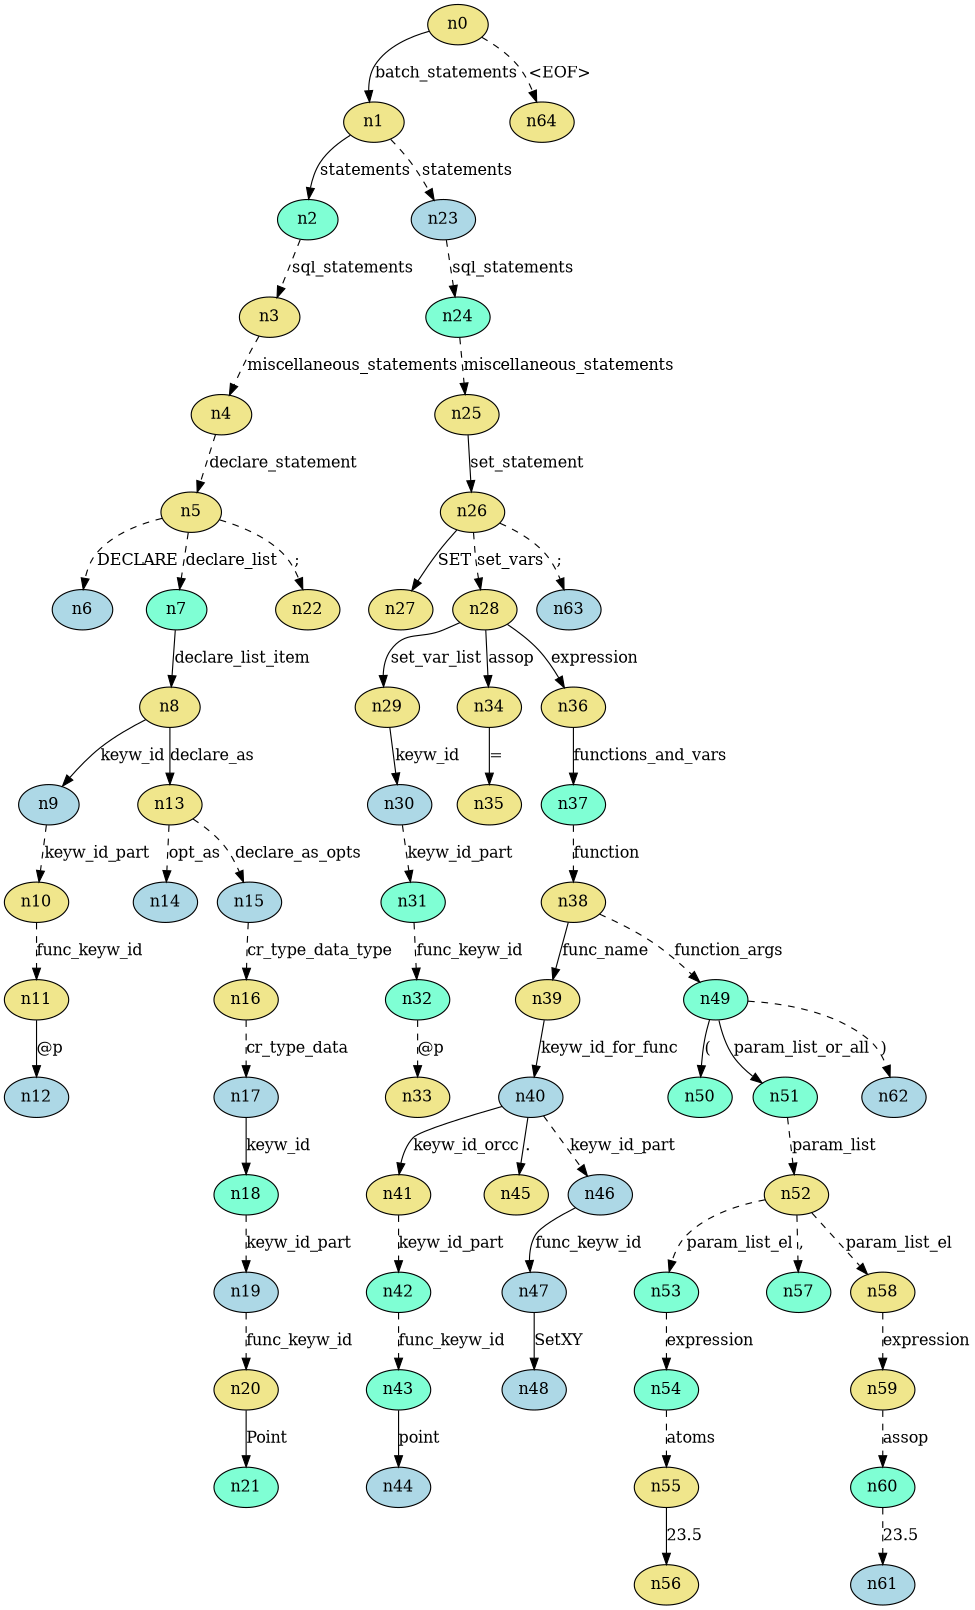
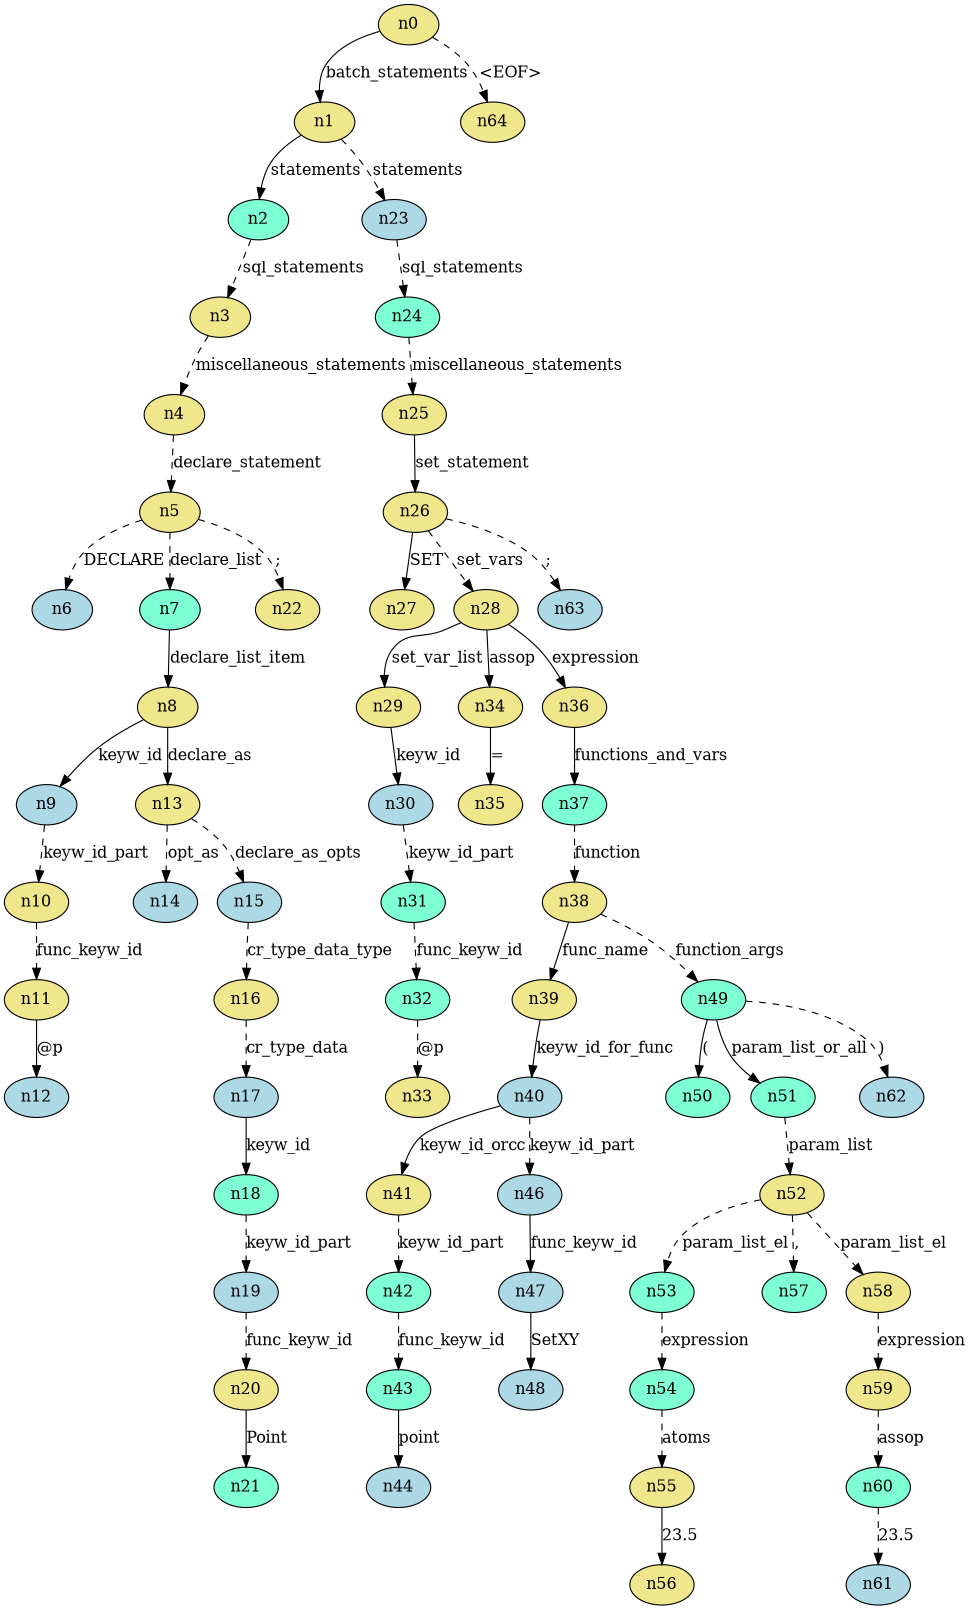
node "n45": removed
